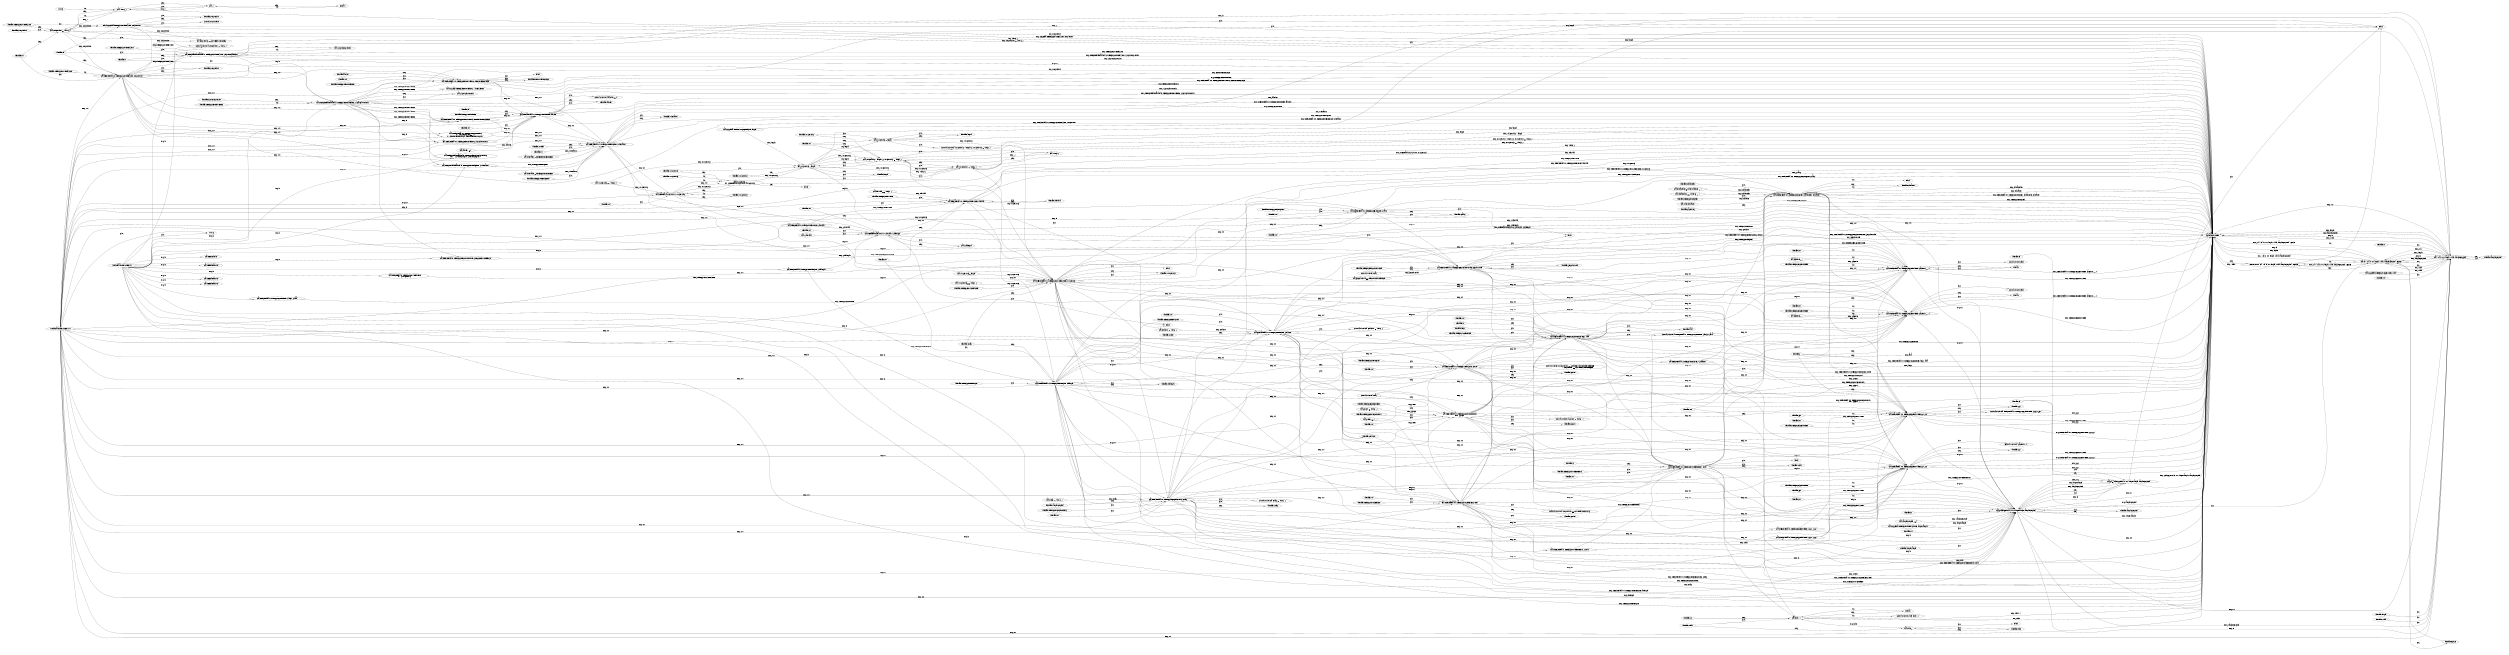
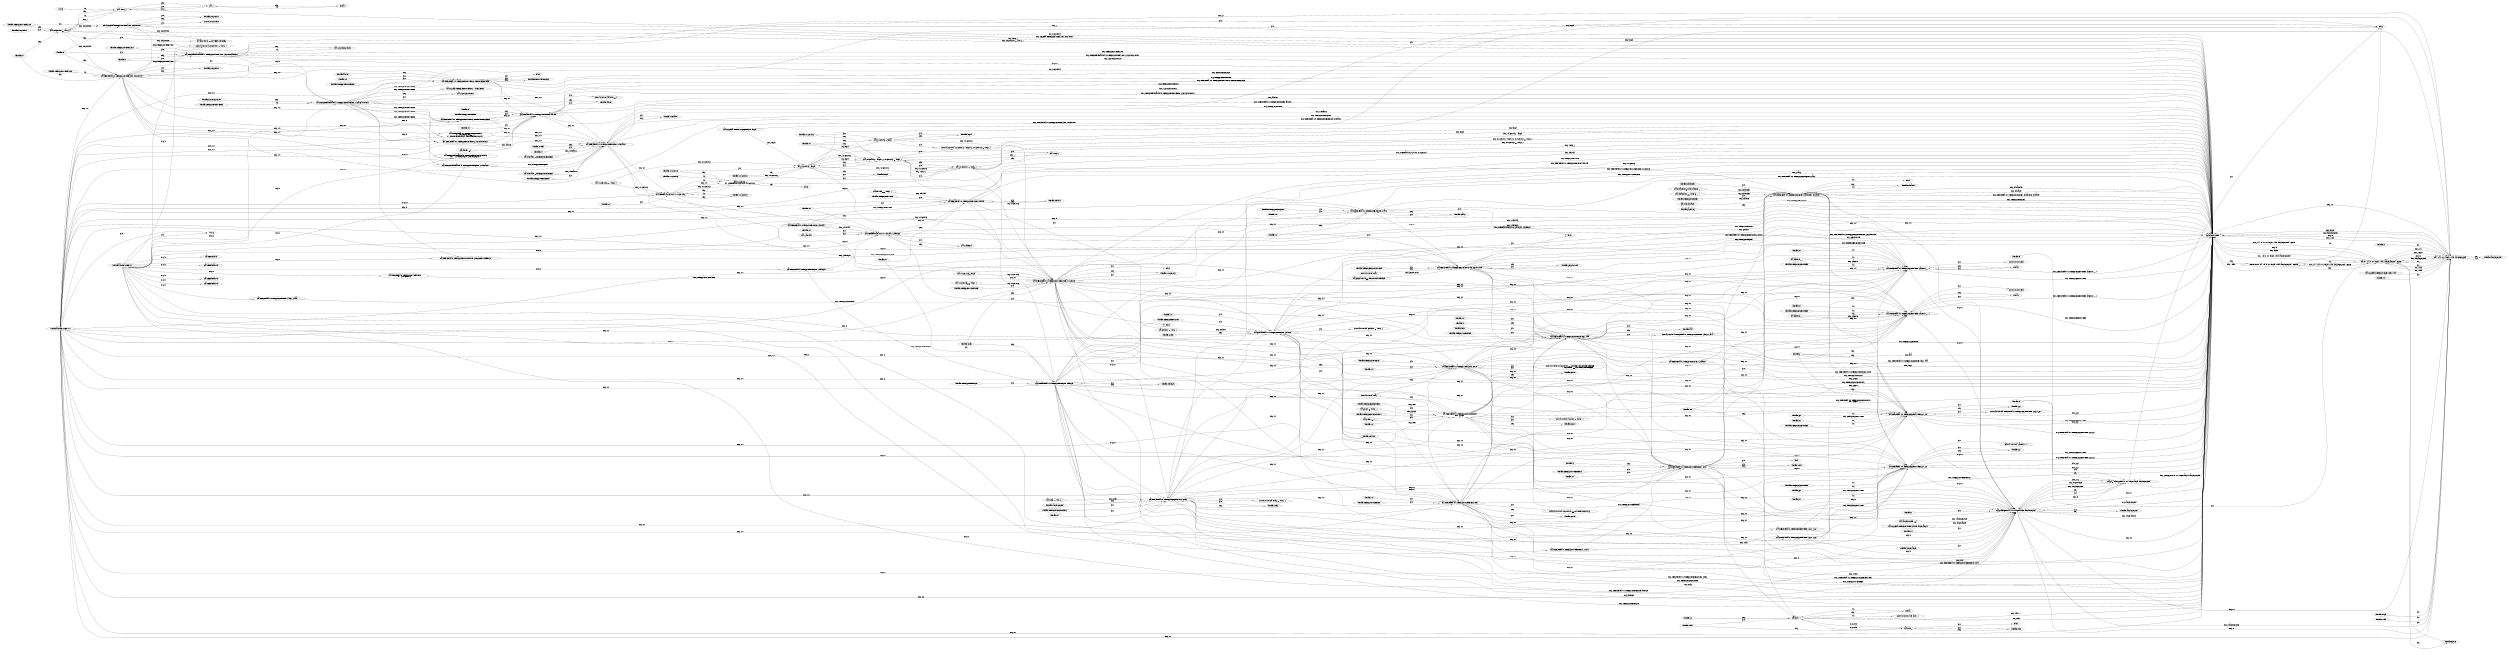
edge "(Call,TIFFSetField(out, TIFFTAG_ORIENTATION, orientation))" -> "(Call,TIFFDefaultTileSize(out, &tilewidth, &tilelength))": label "RGB: out" -> "DDG: out"
edge "(Call,TIFFSetField(out, TIFFTAG_TILELENGTH, tilelength))" -> "(Call,TIFFSetField(out, TIFFTAG_PREDICTOR, predictor))": removed, label "DDG: out"
edge "(Call,ninks > 1)" -> "(Call,ninks--)": added, label "DDG: ninks"
